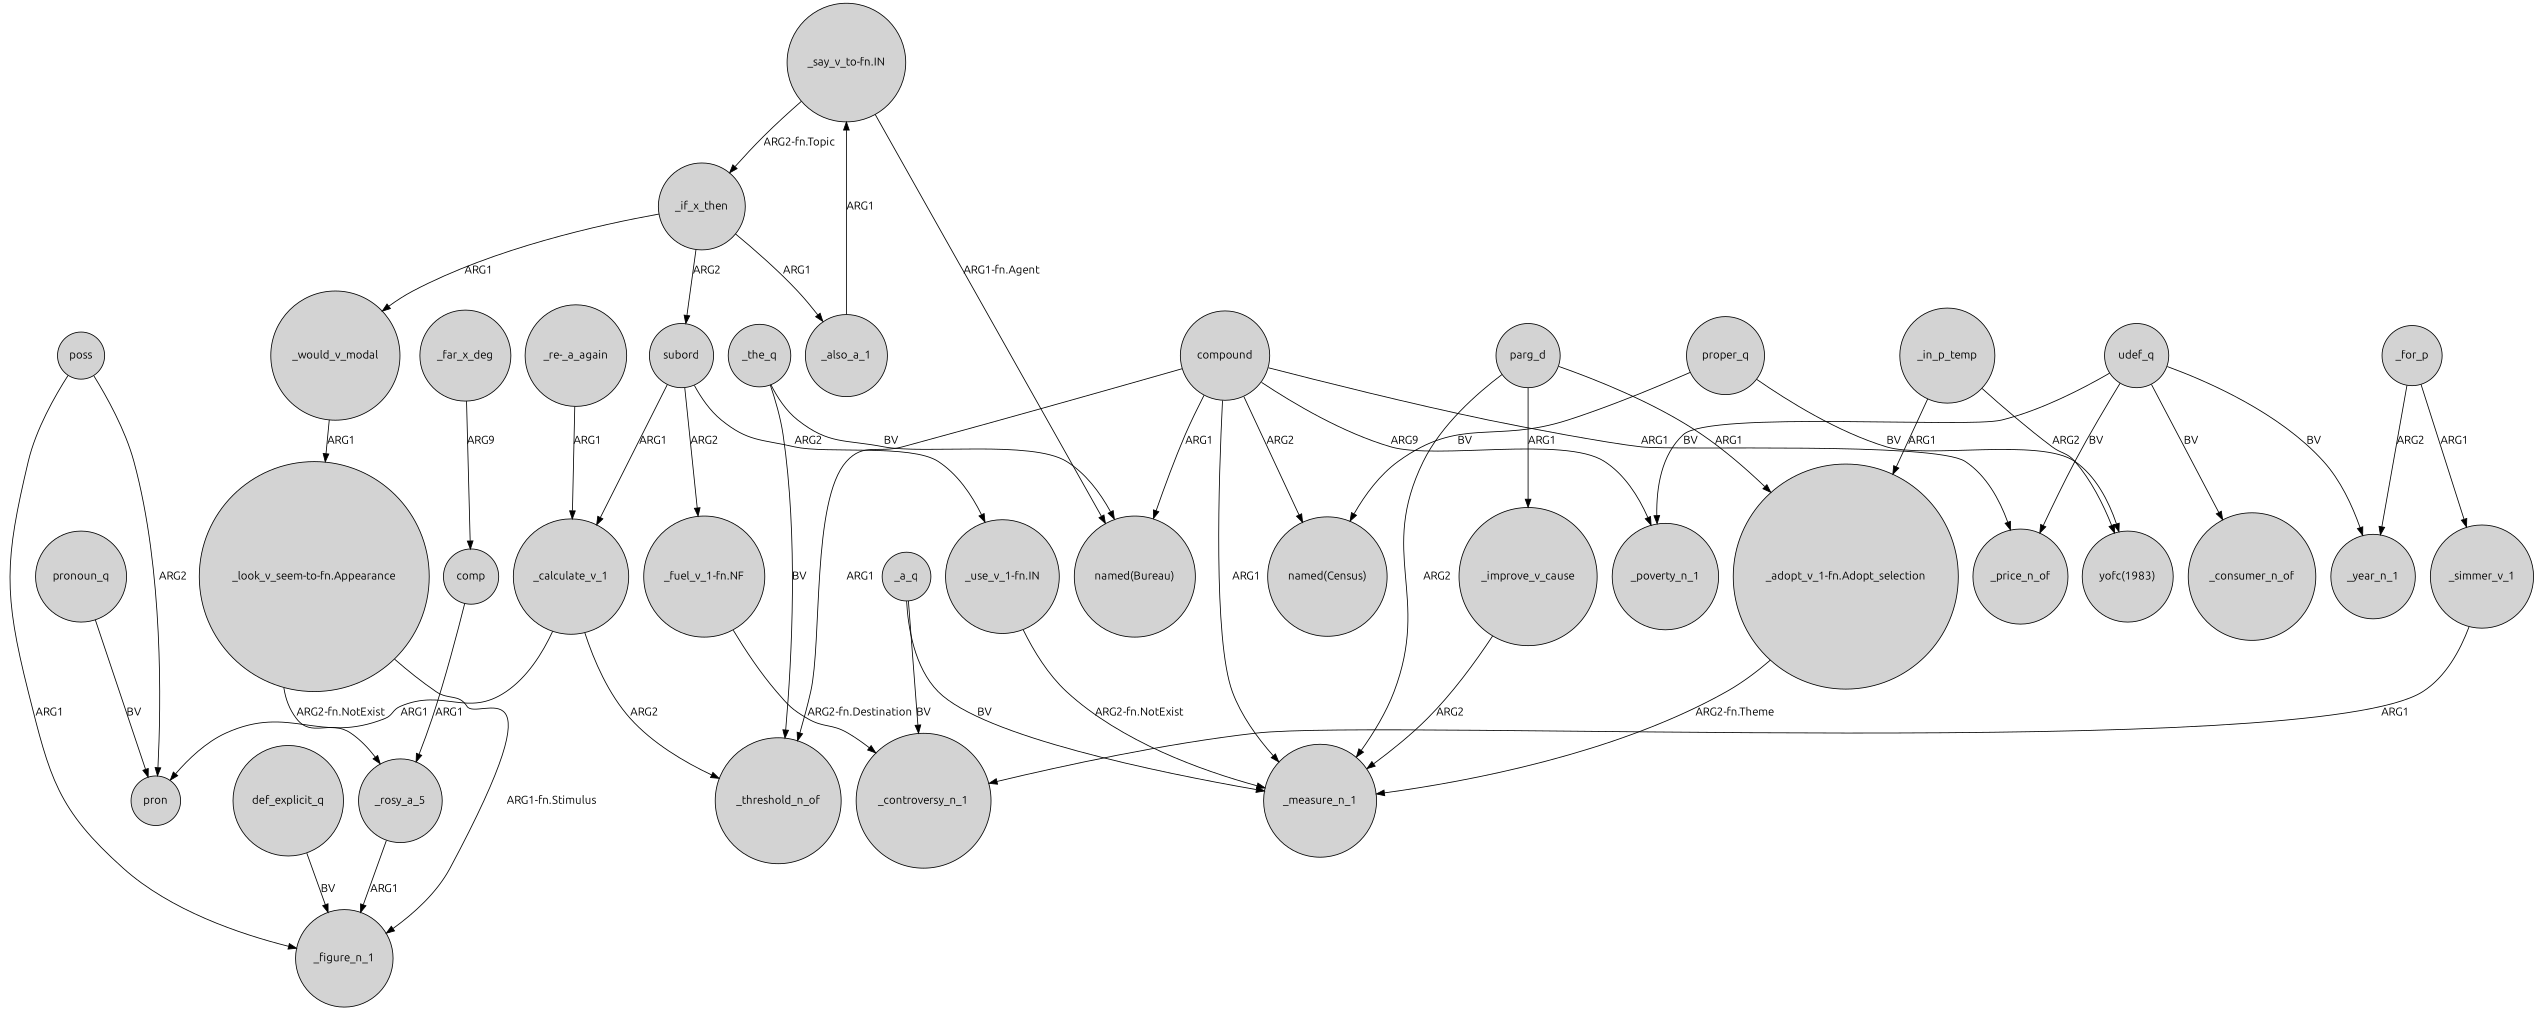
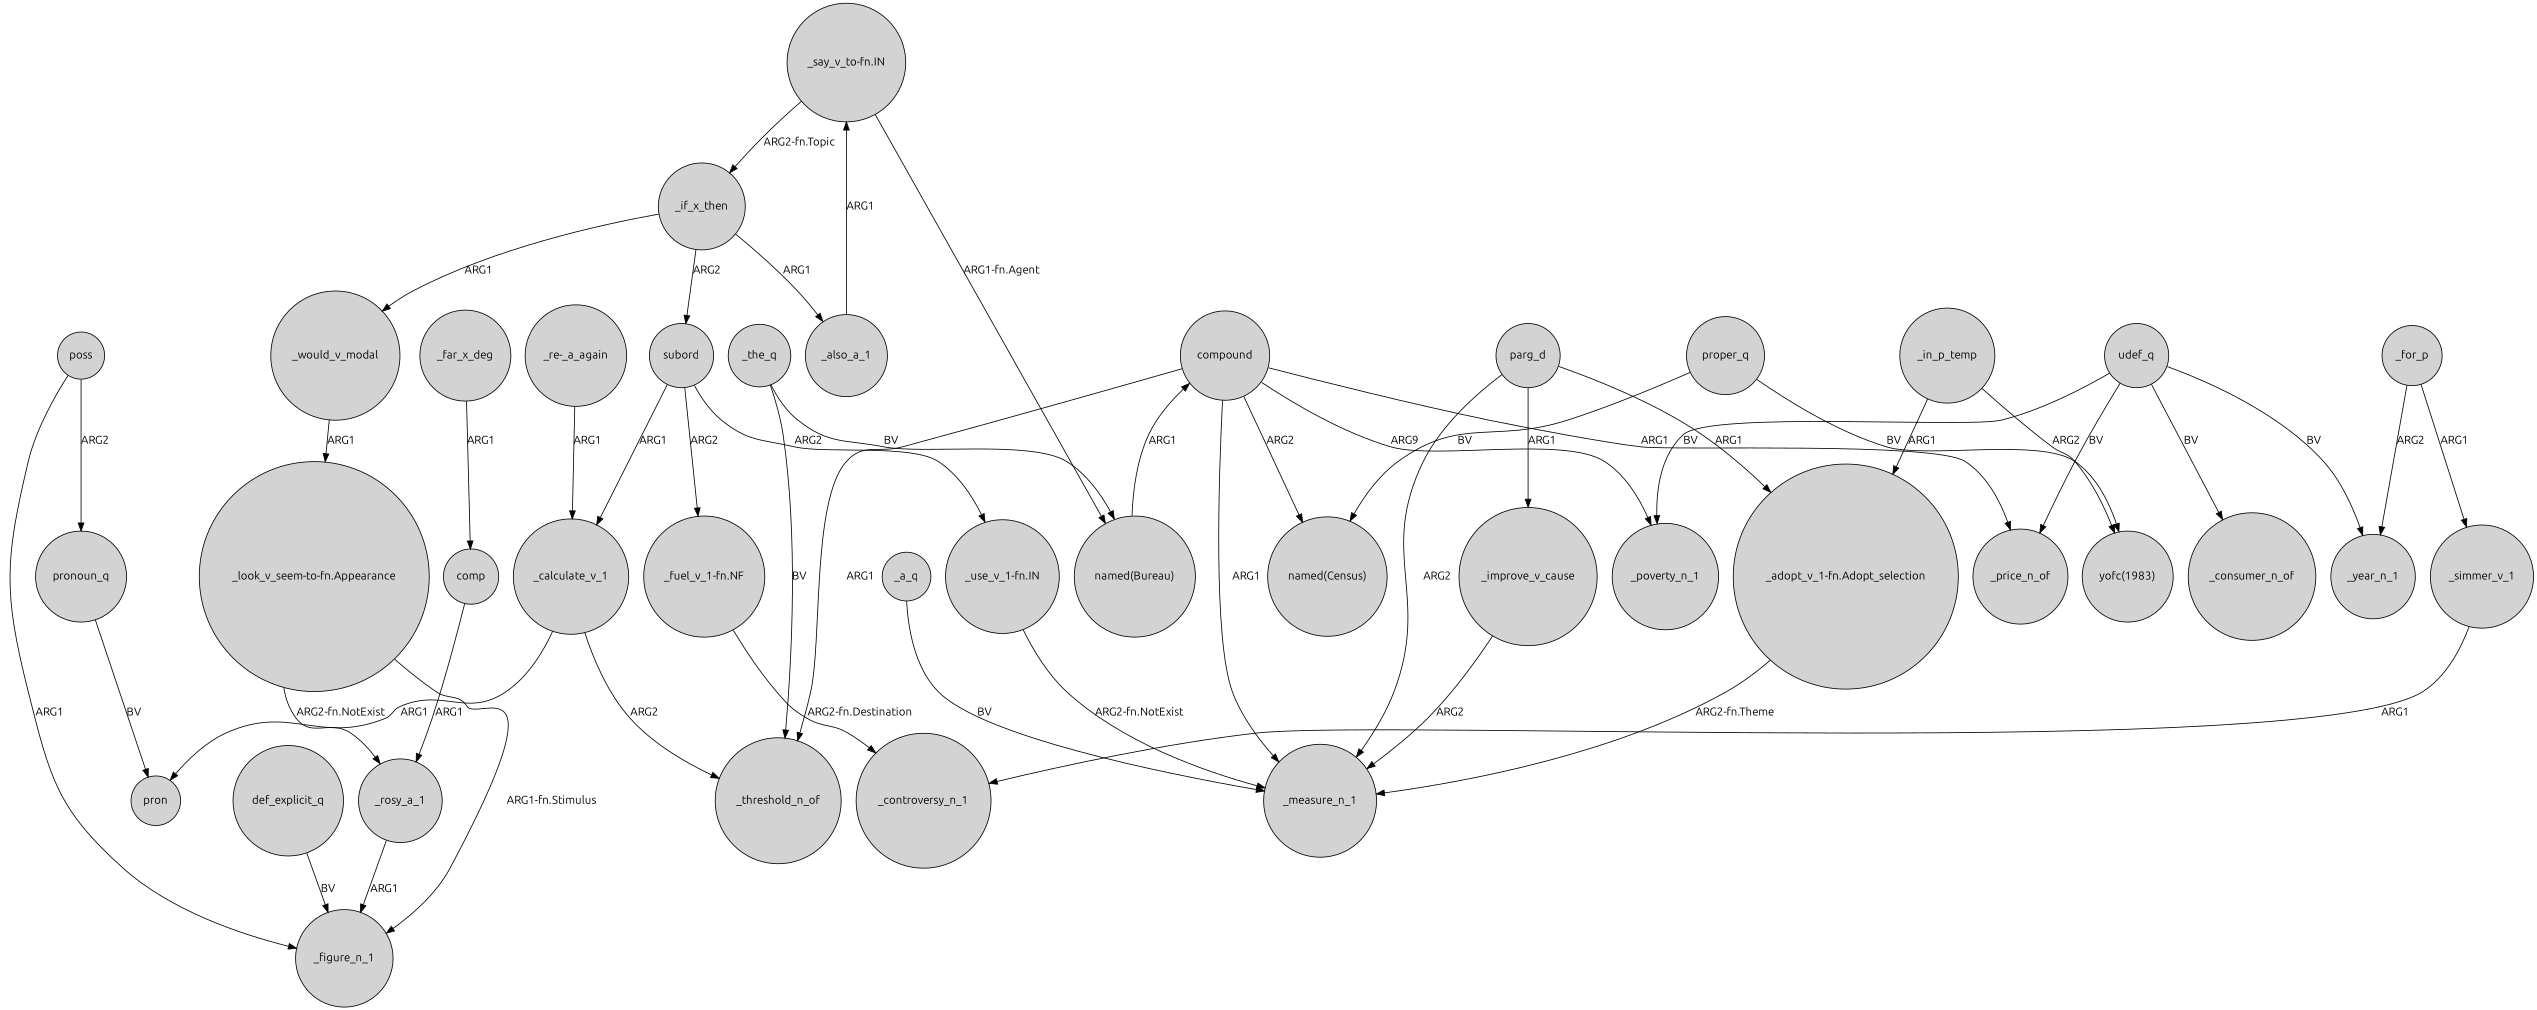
edge "_far_x_deg" -> "comp": label "ARG9" -> "ARG1"
edge "compound" -> "named(Bureau)": reversed
edge "poss" -> "pron": now "poss" -> "pronoun_q"
edge "_a_q" -> "_controversy_n_1": removed, label "BV"
node "_rosy_a_5": label "_rosy_a_5" -> "_rosy_a_1"
